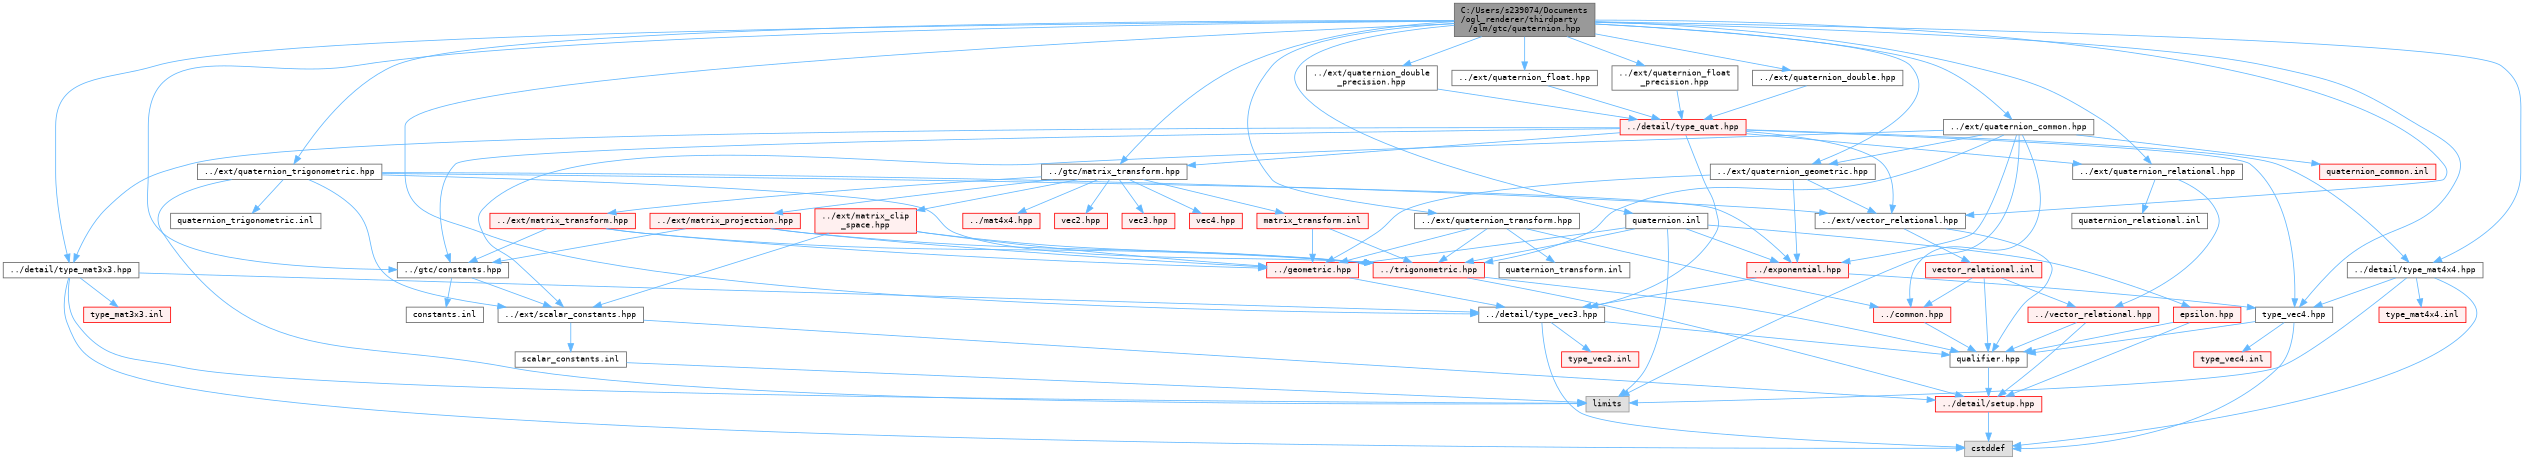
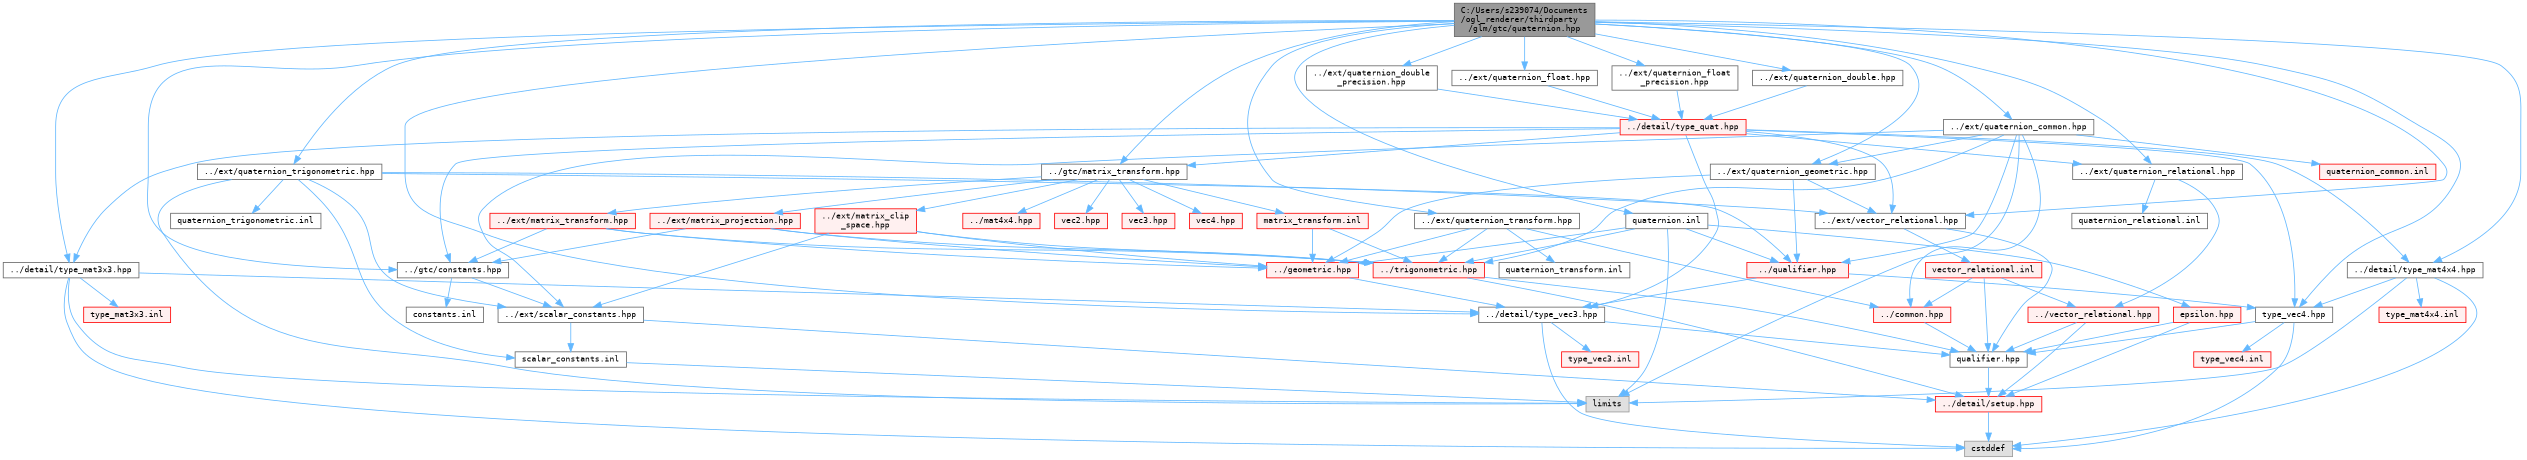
edge "../ext/quaternion_trigonometric.hpp" -> "../trigonometric.hpp": now "../ext/quaternion_trigonometric.hpp" -> "scalar_constants.inl"
node "../exponential.hpp": label "../exponential.hpp" -> "../qualifier.hpp"
